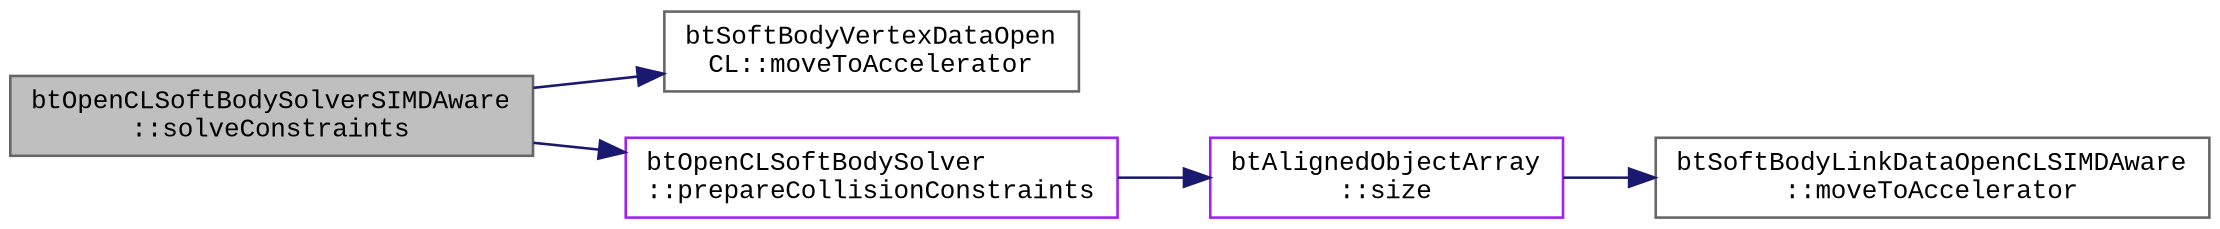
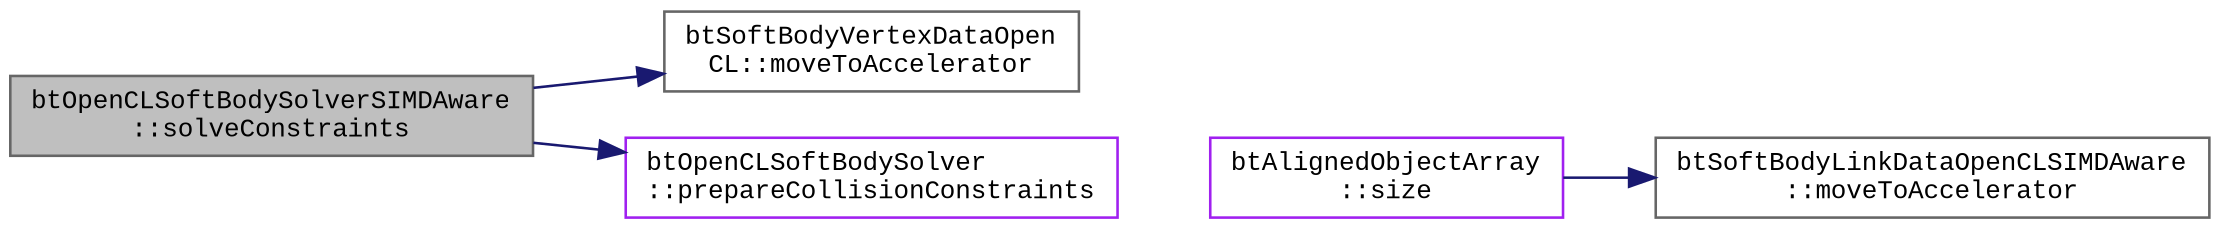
edge "btOpenCLSoftBodySolver ::prepareCollisionConstraints" -> "btAlignedObjectArray ::size": removed
